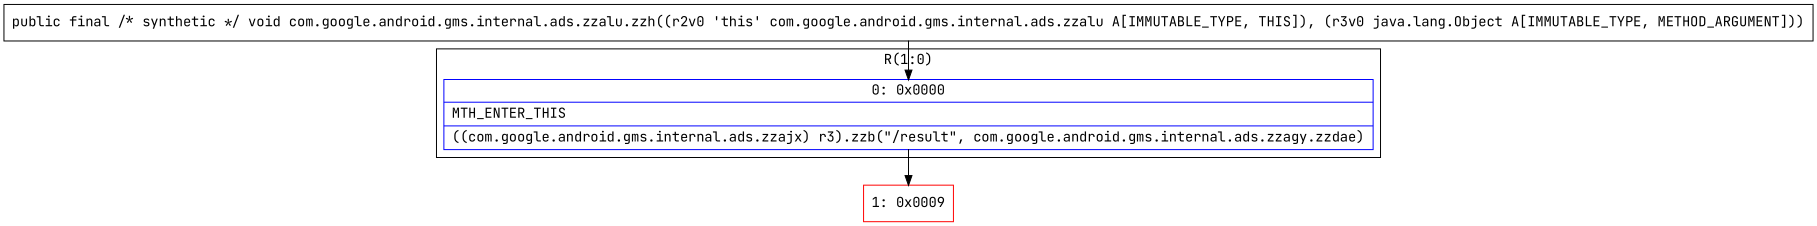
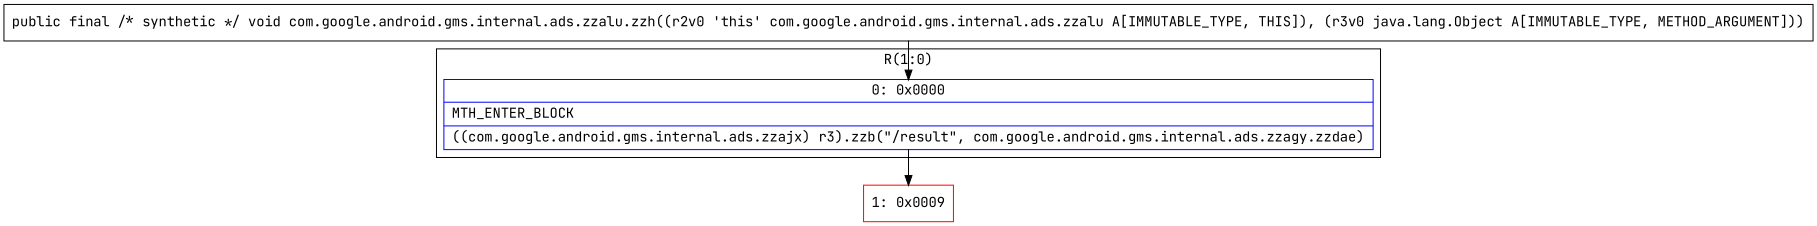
node "0: 0x0000": text "MTH_ENTER_THIS" -> "MTH_ENTER_BLOCK"
